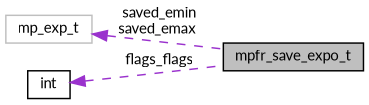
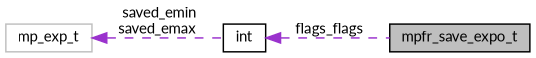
edge "mpfr_save_expo_t" -> "mp_exp_t": now "int" -> "mp_exp_t"
